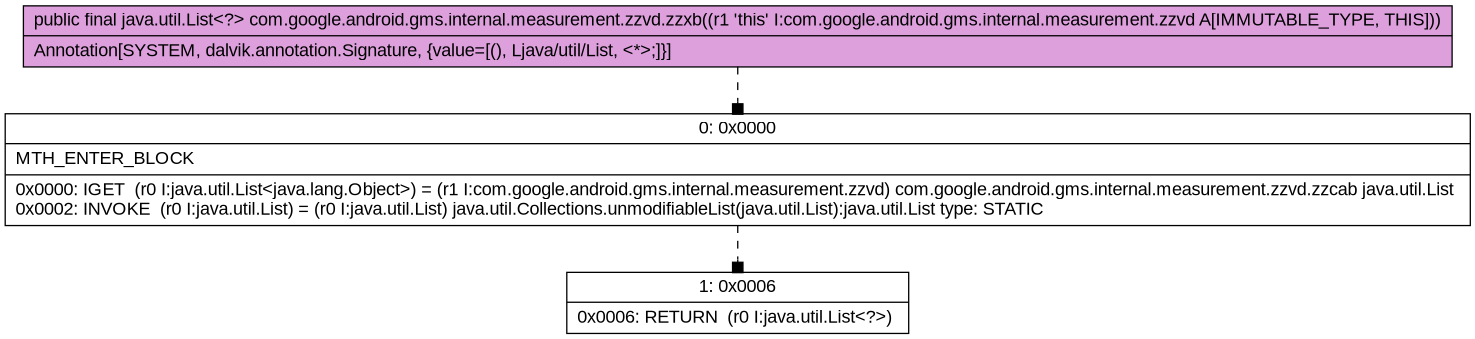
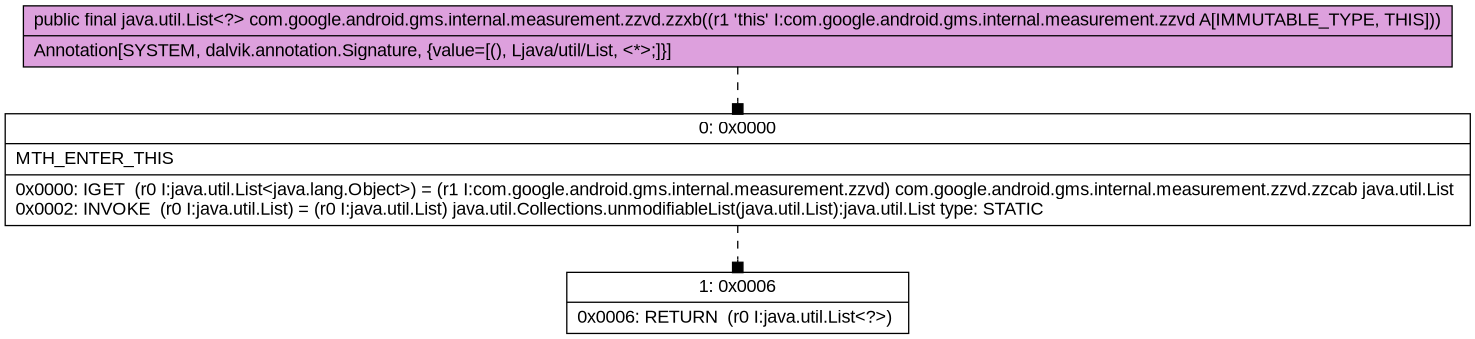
node "0: 0x0000": text "MTH_ENTER_BLOCK" -> "MTH_ENTER_THIS"
